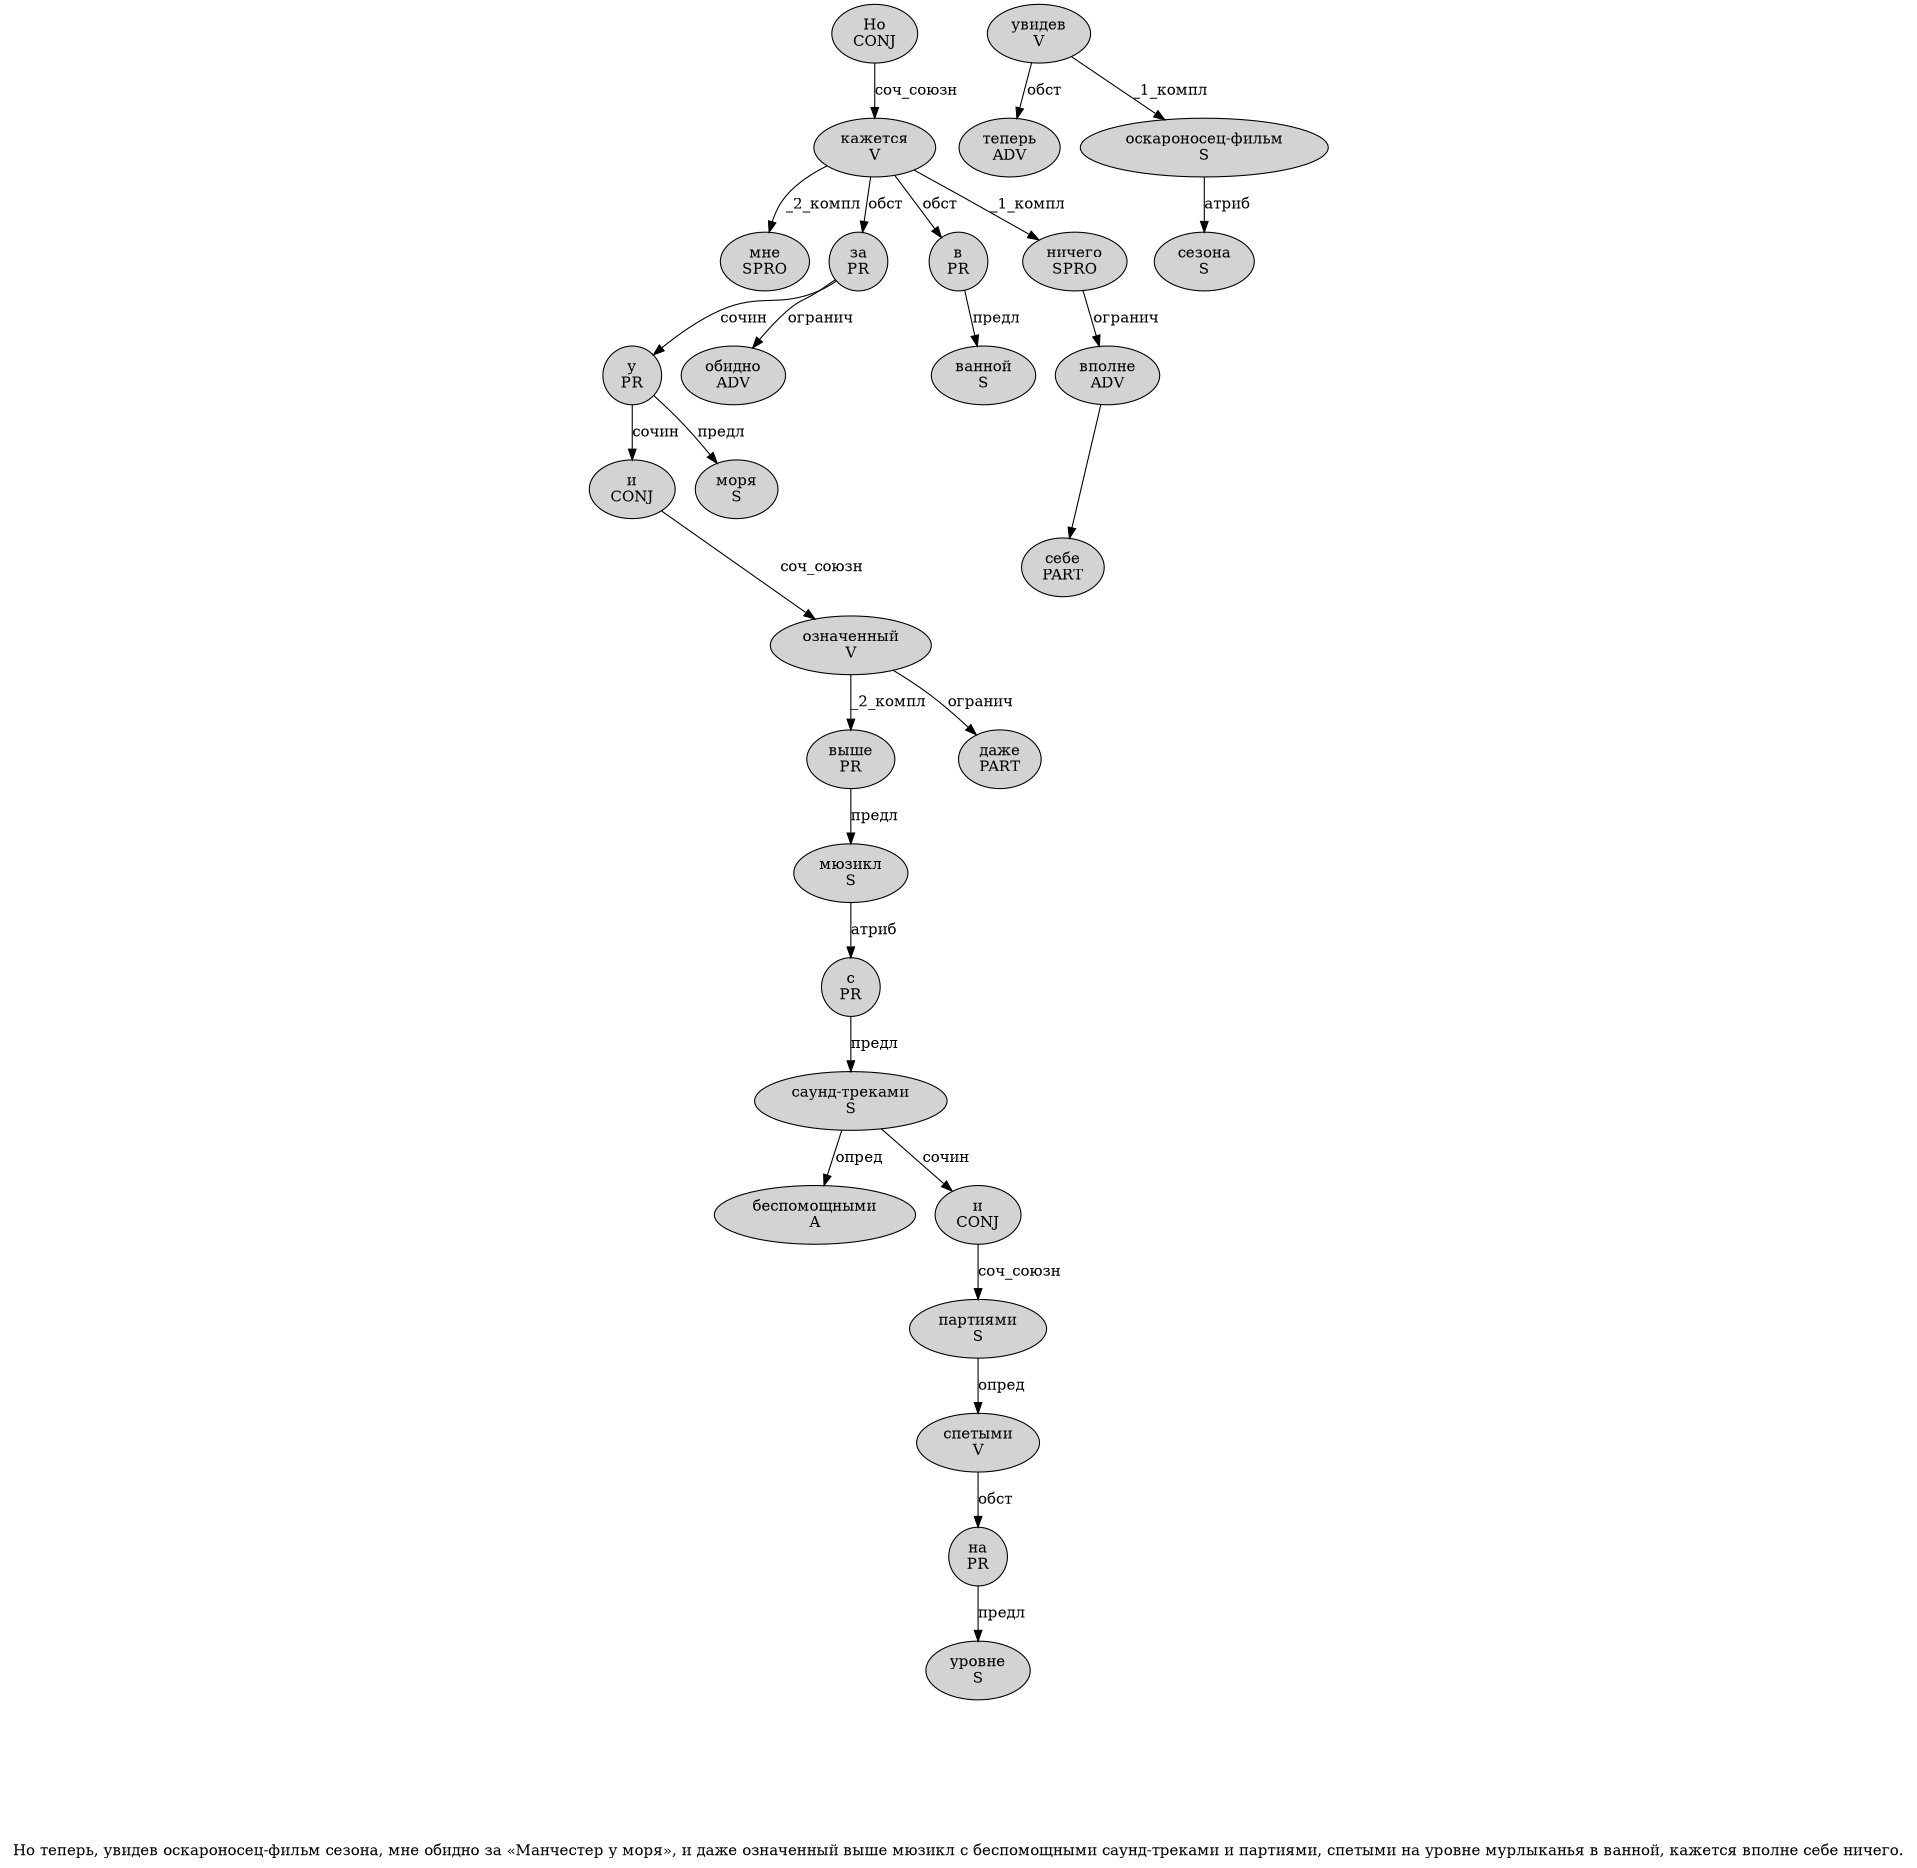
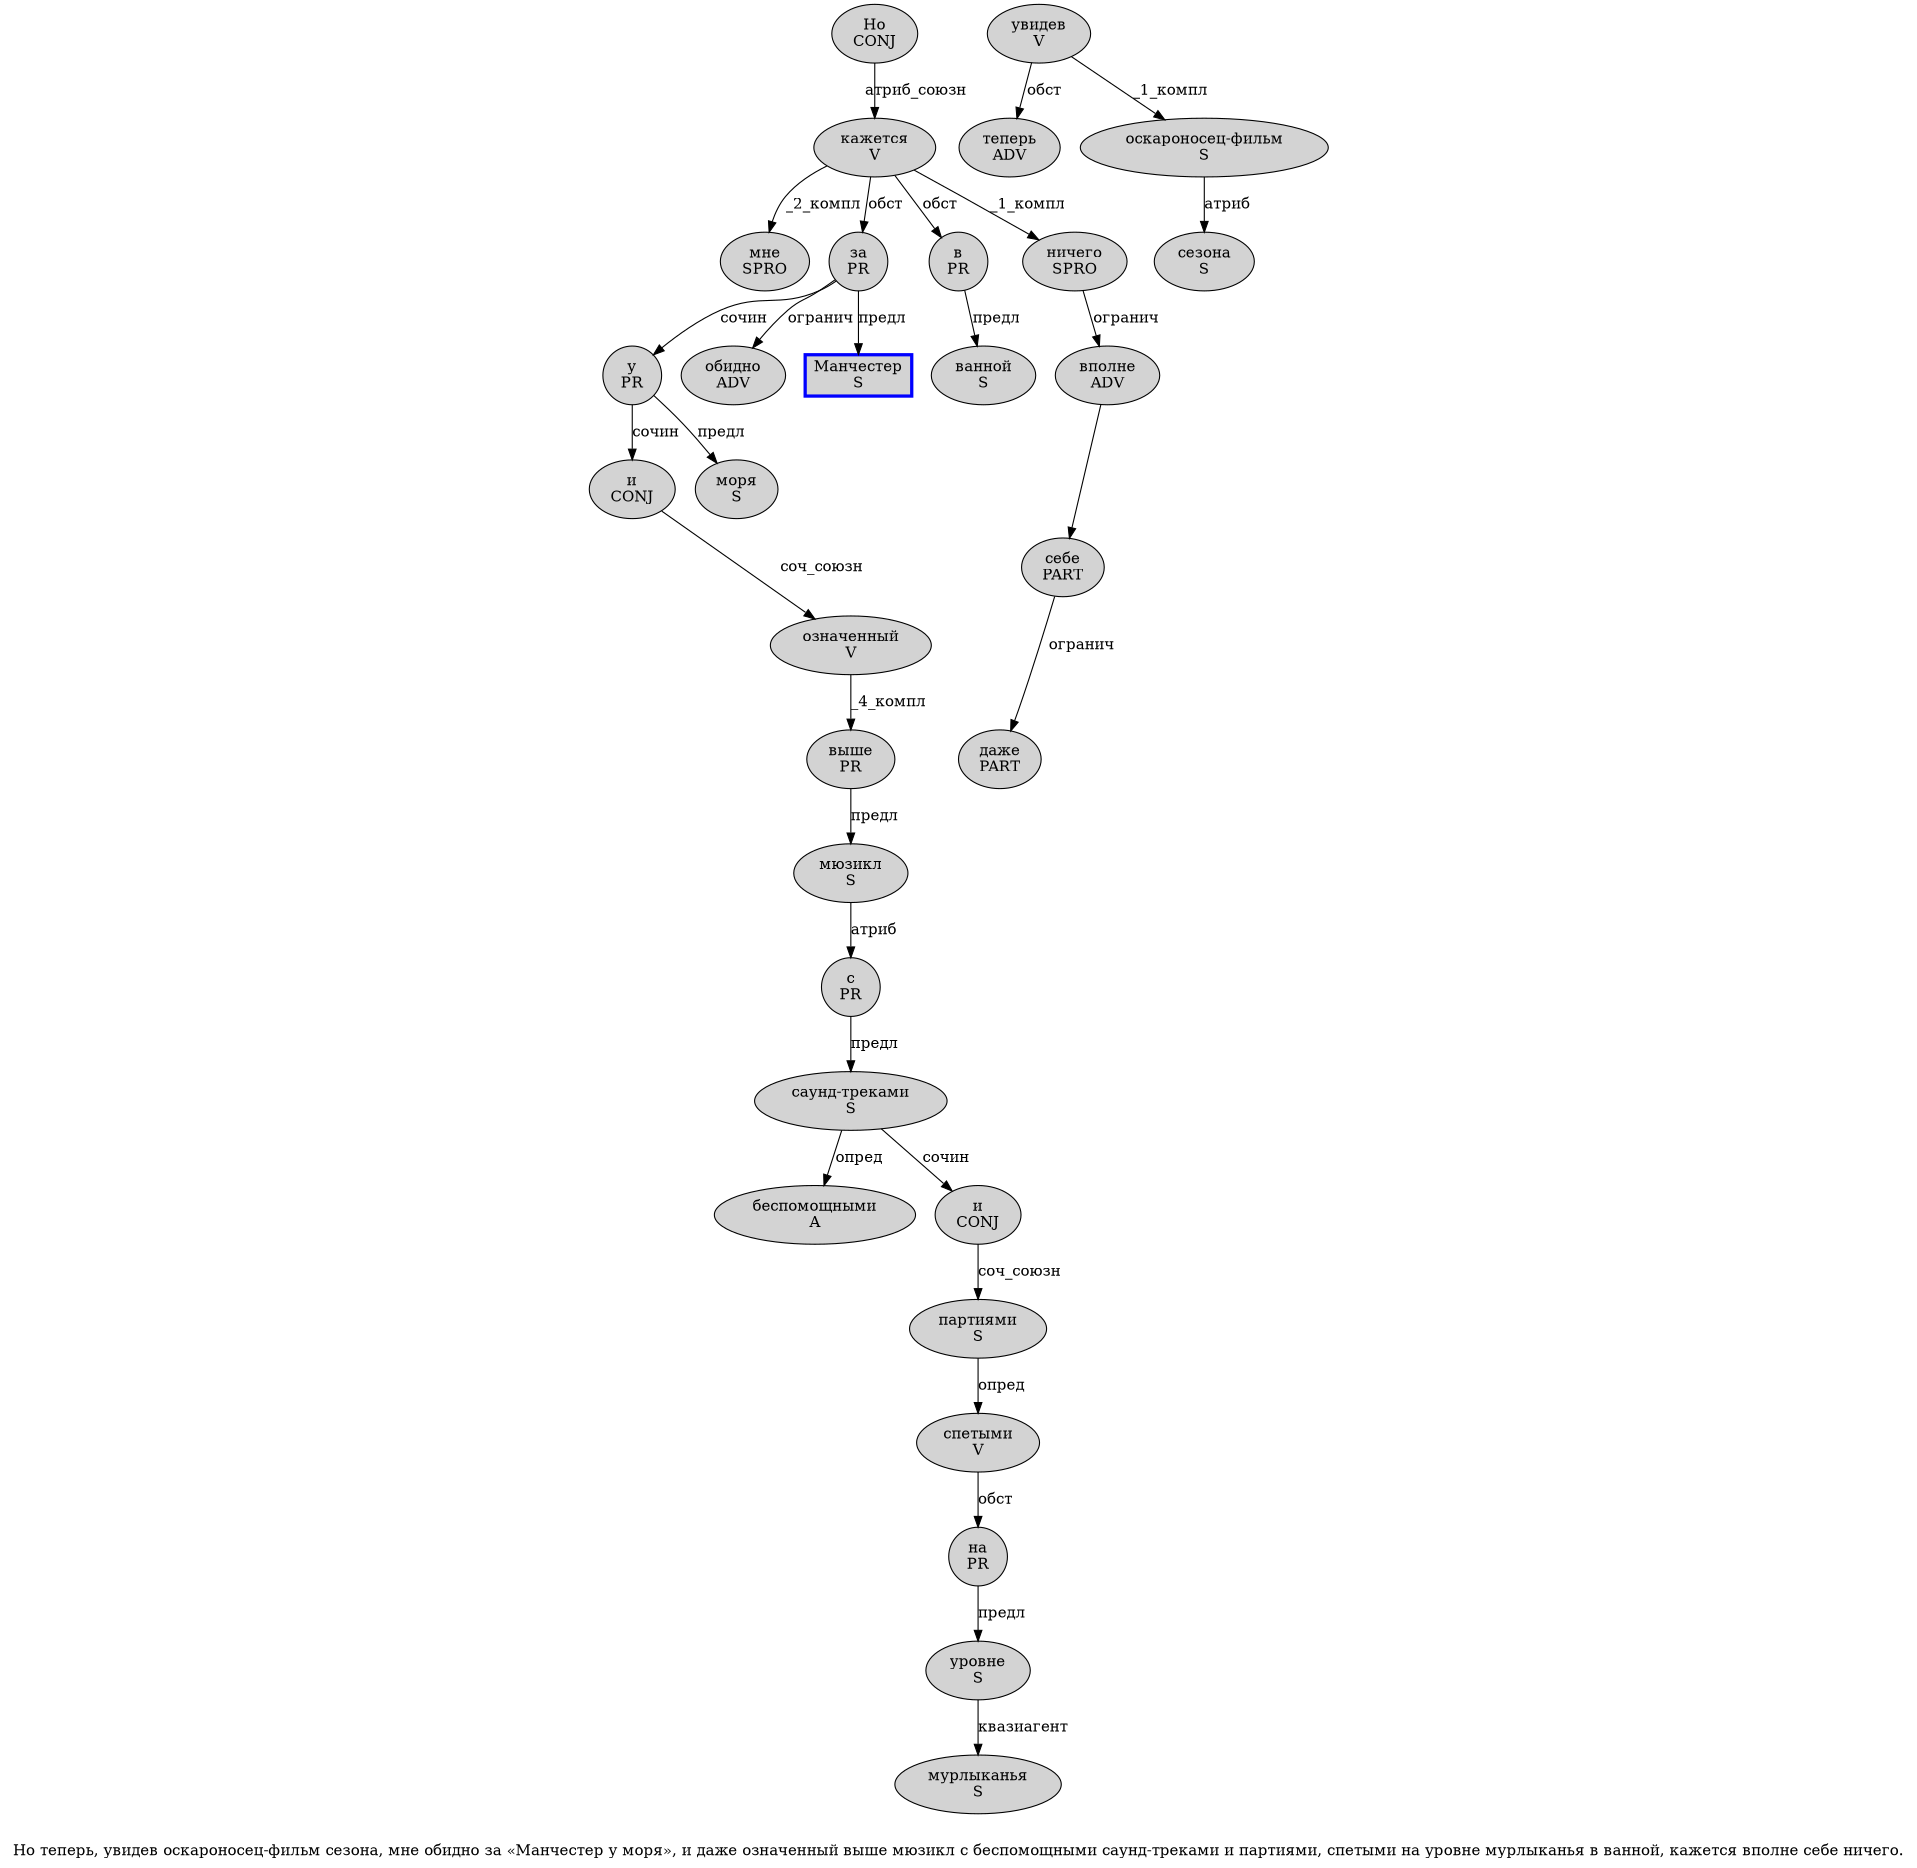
edge "Но CONJ" -> "кажется V": label "соч_союзн" -> "атриб_союзн"
node "Манчестер S": added
edge "означенный V" -> "даже PART": now "себе PART" -> "даже PART"
edge "означенный V" -> "выше PR": label "_2_компл" -> "_4_компл"
node "мурлыканья S": added
